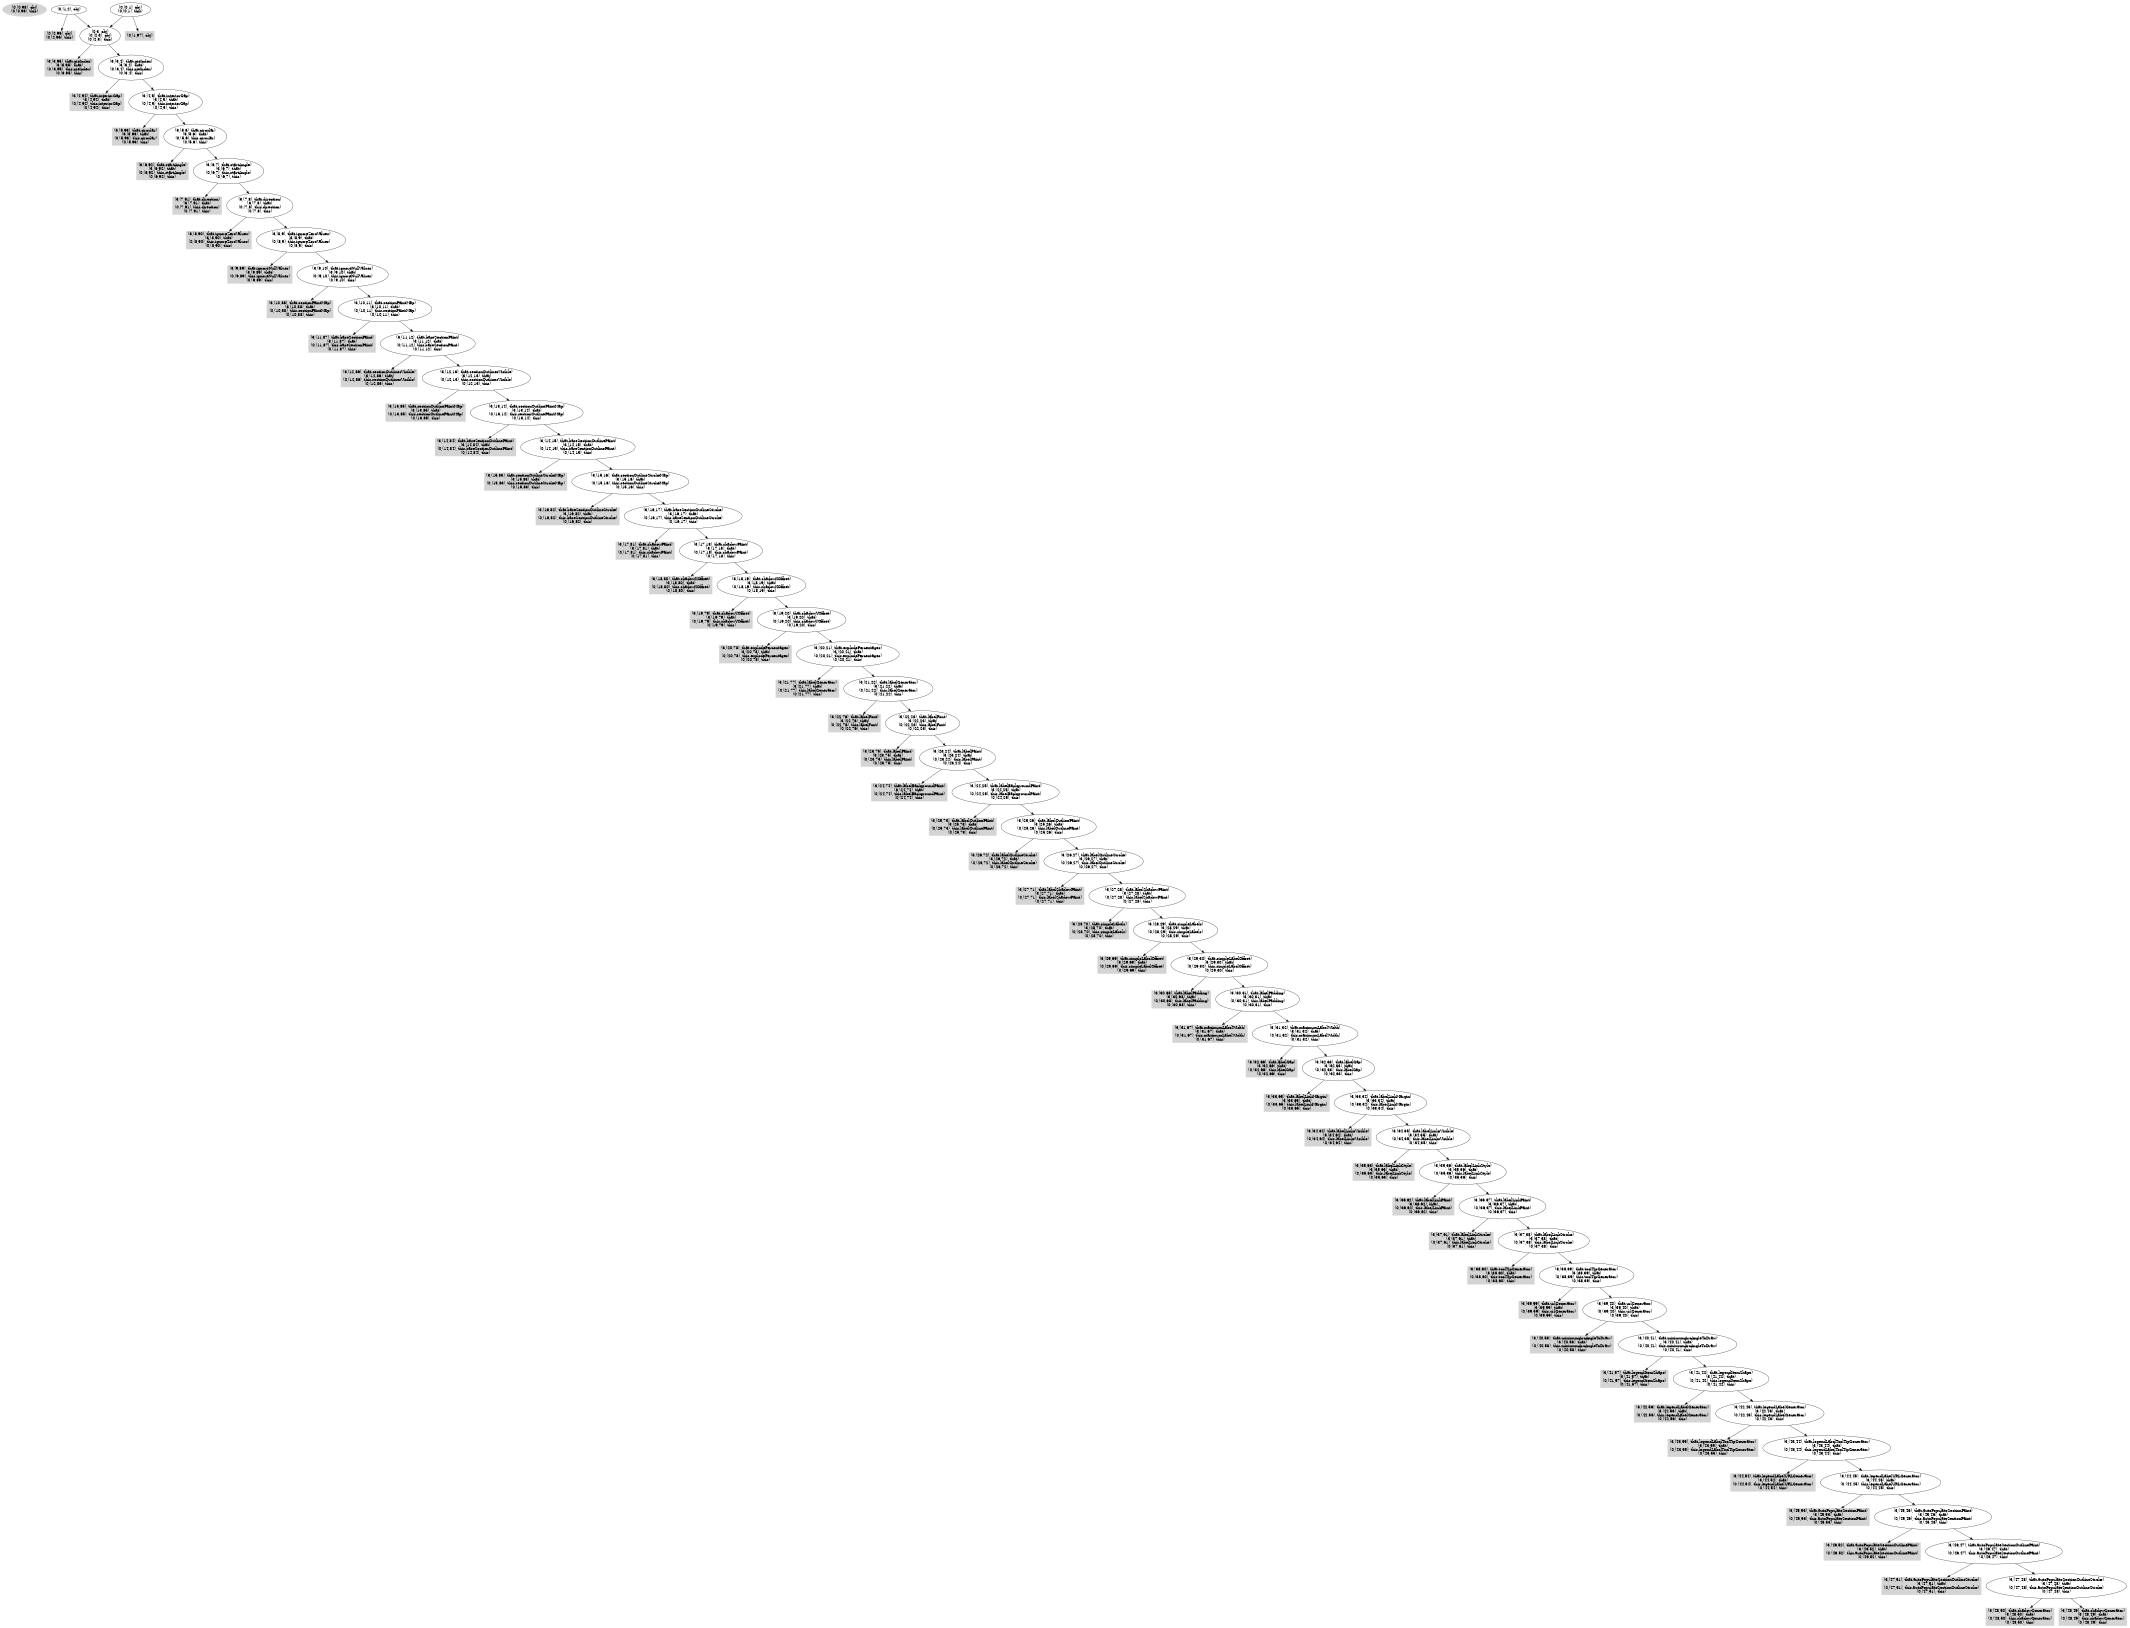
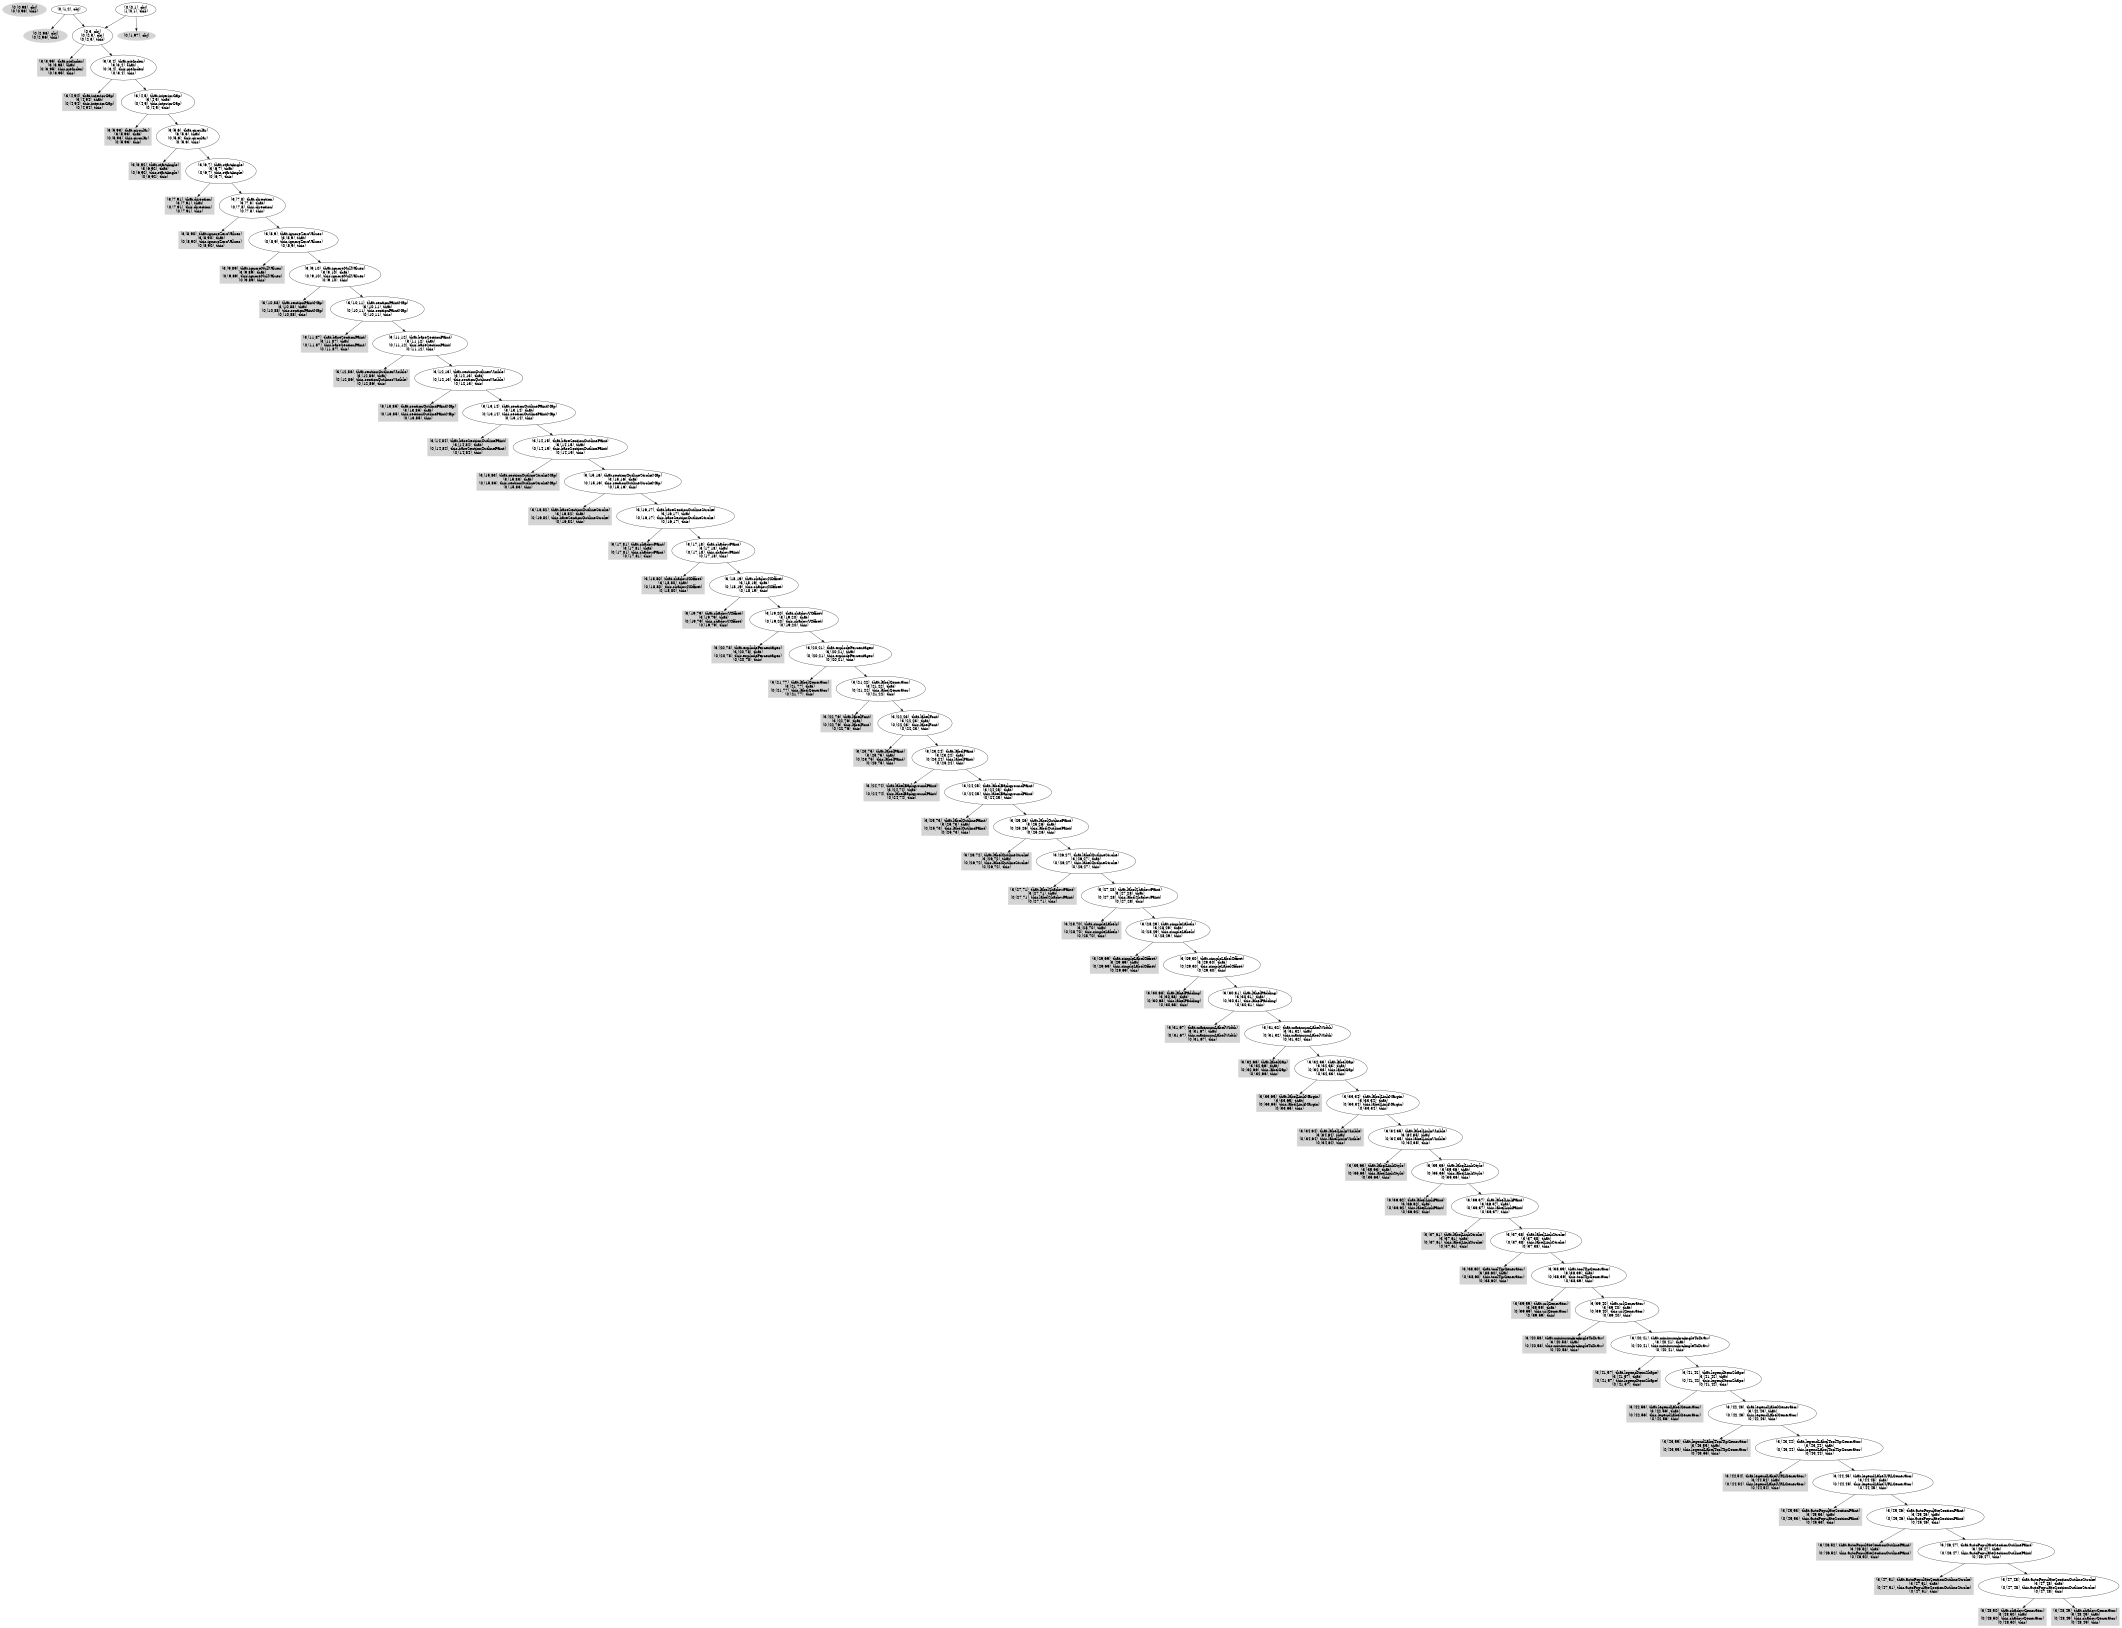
node "(0,(0,1), obj) (0,(0,1), this)": label "(0,(0,1), obj) (0,(0,1), this)" -> "(0,(0,1), obj) (1,(0,1), this)"
node "(0,(2,96), obj) (0,(2,96), this)": shape box -> ellipse
node "(0,(1,97), obj)": shape box -> ellipse
